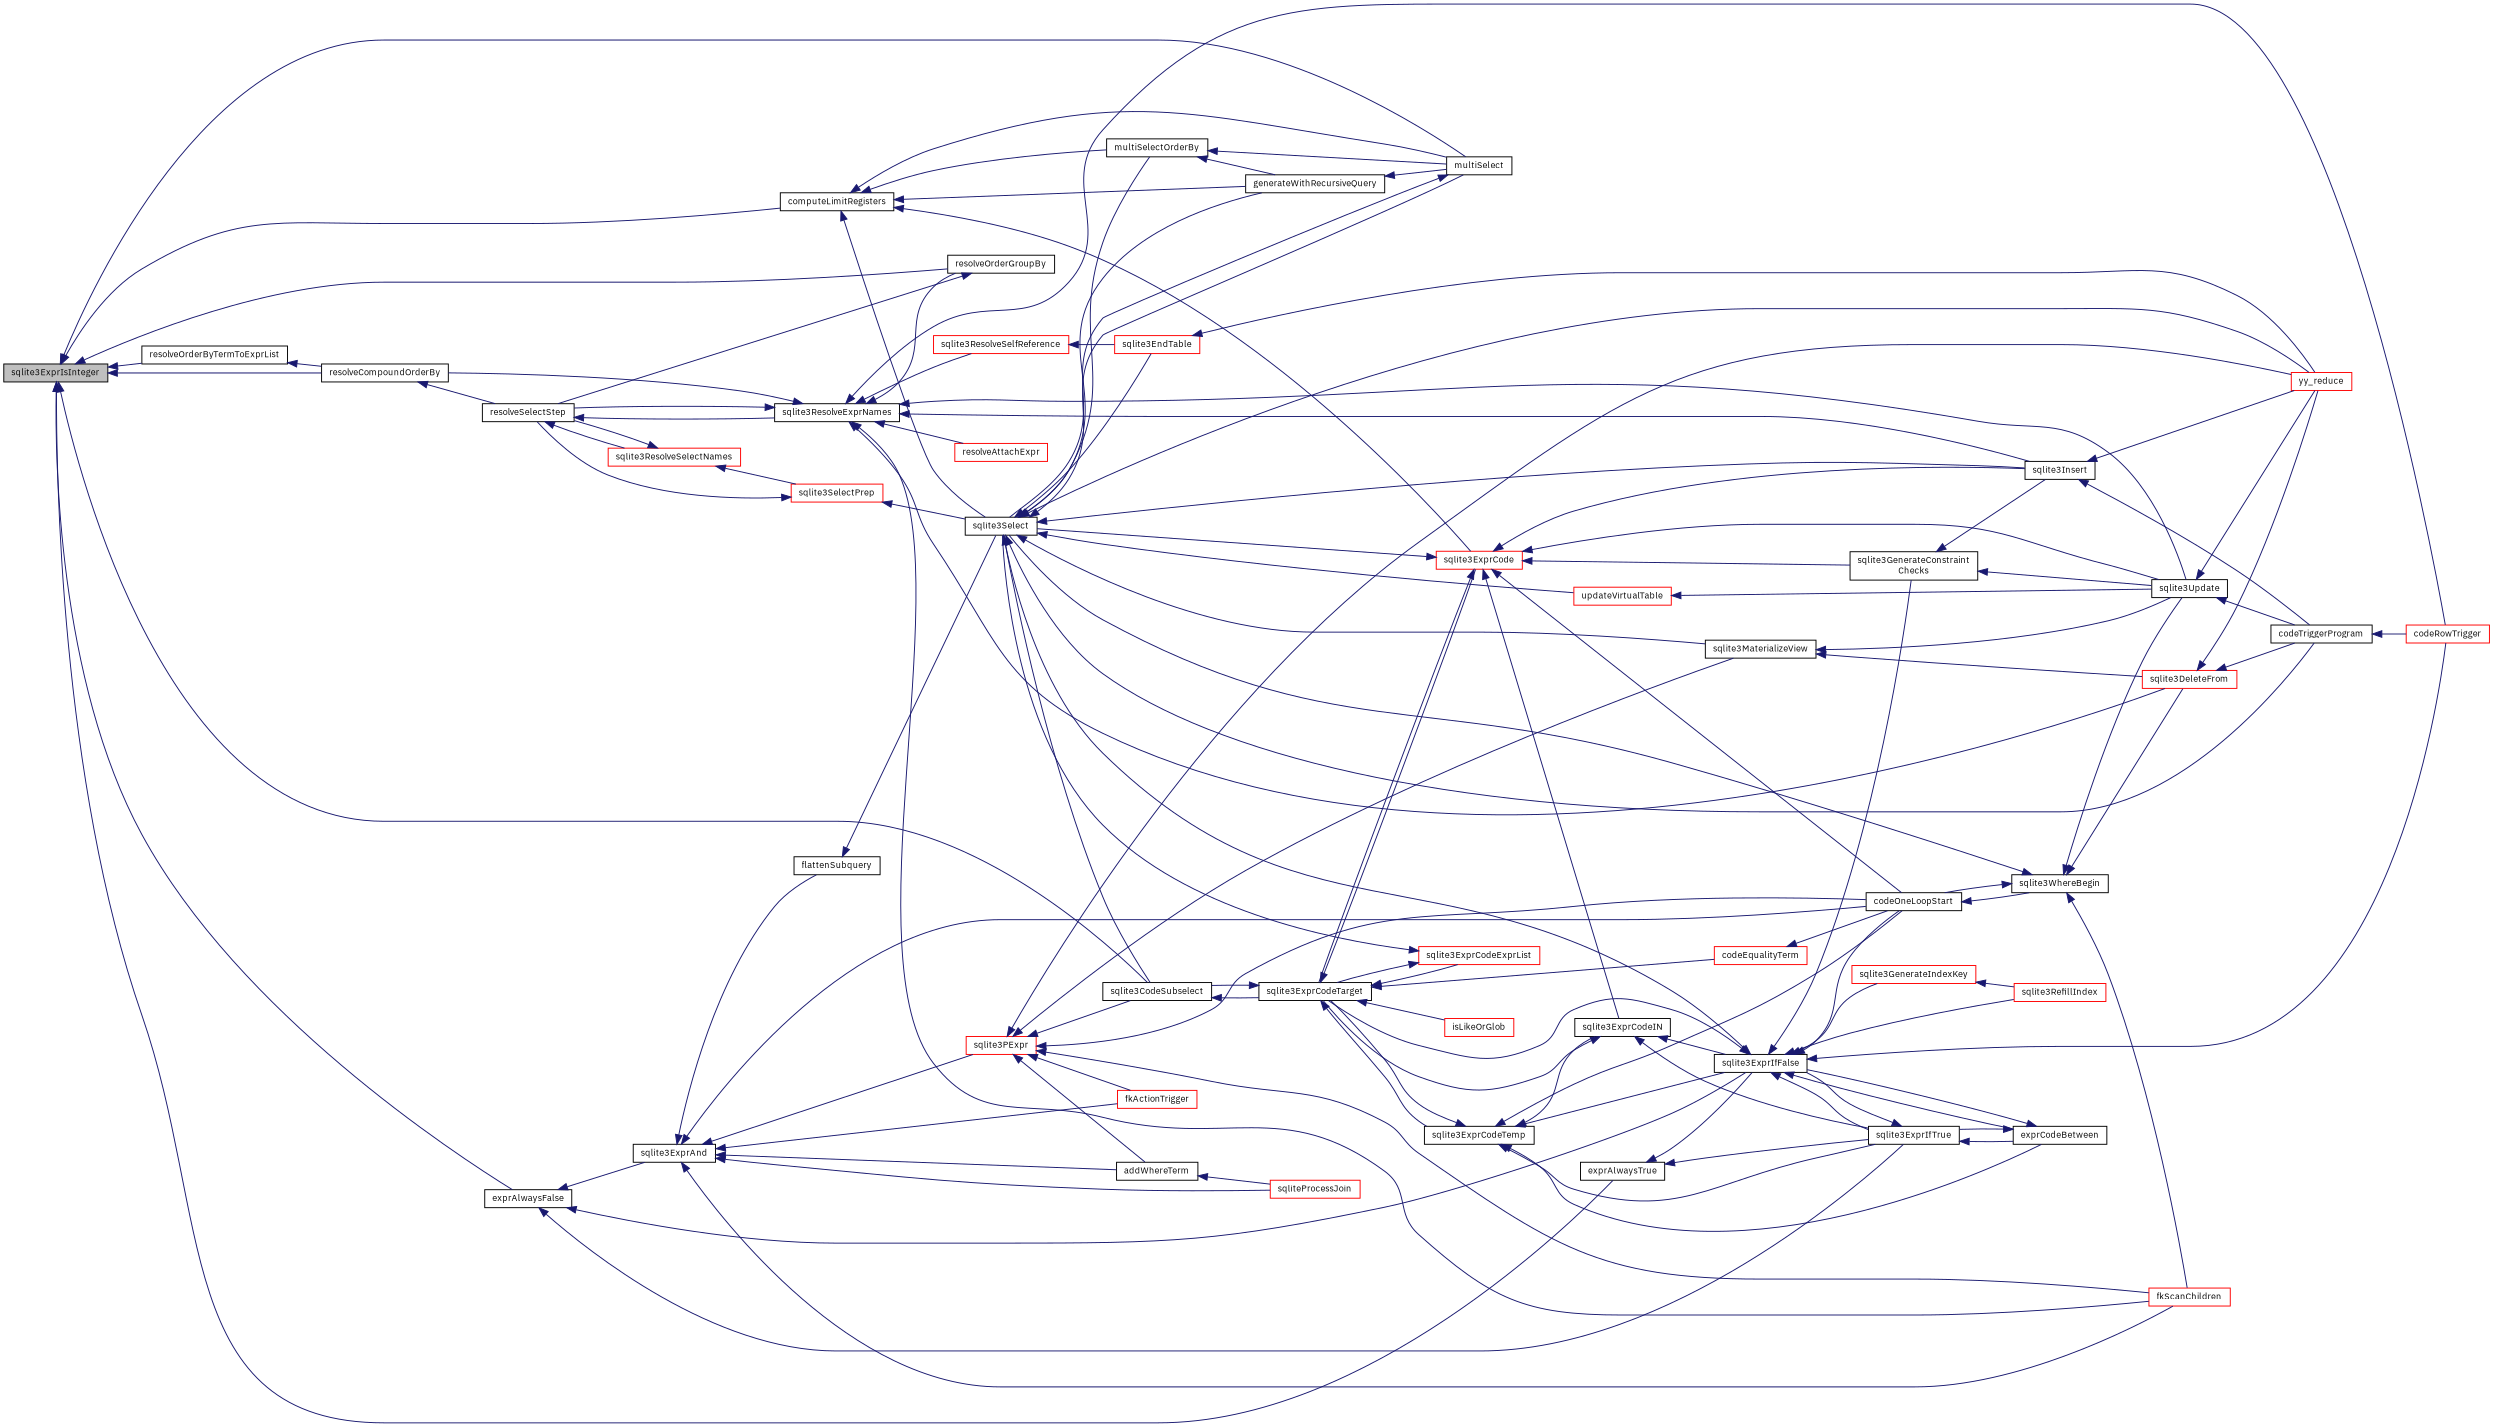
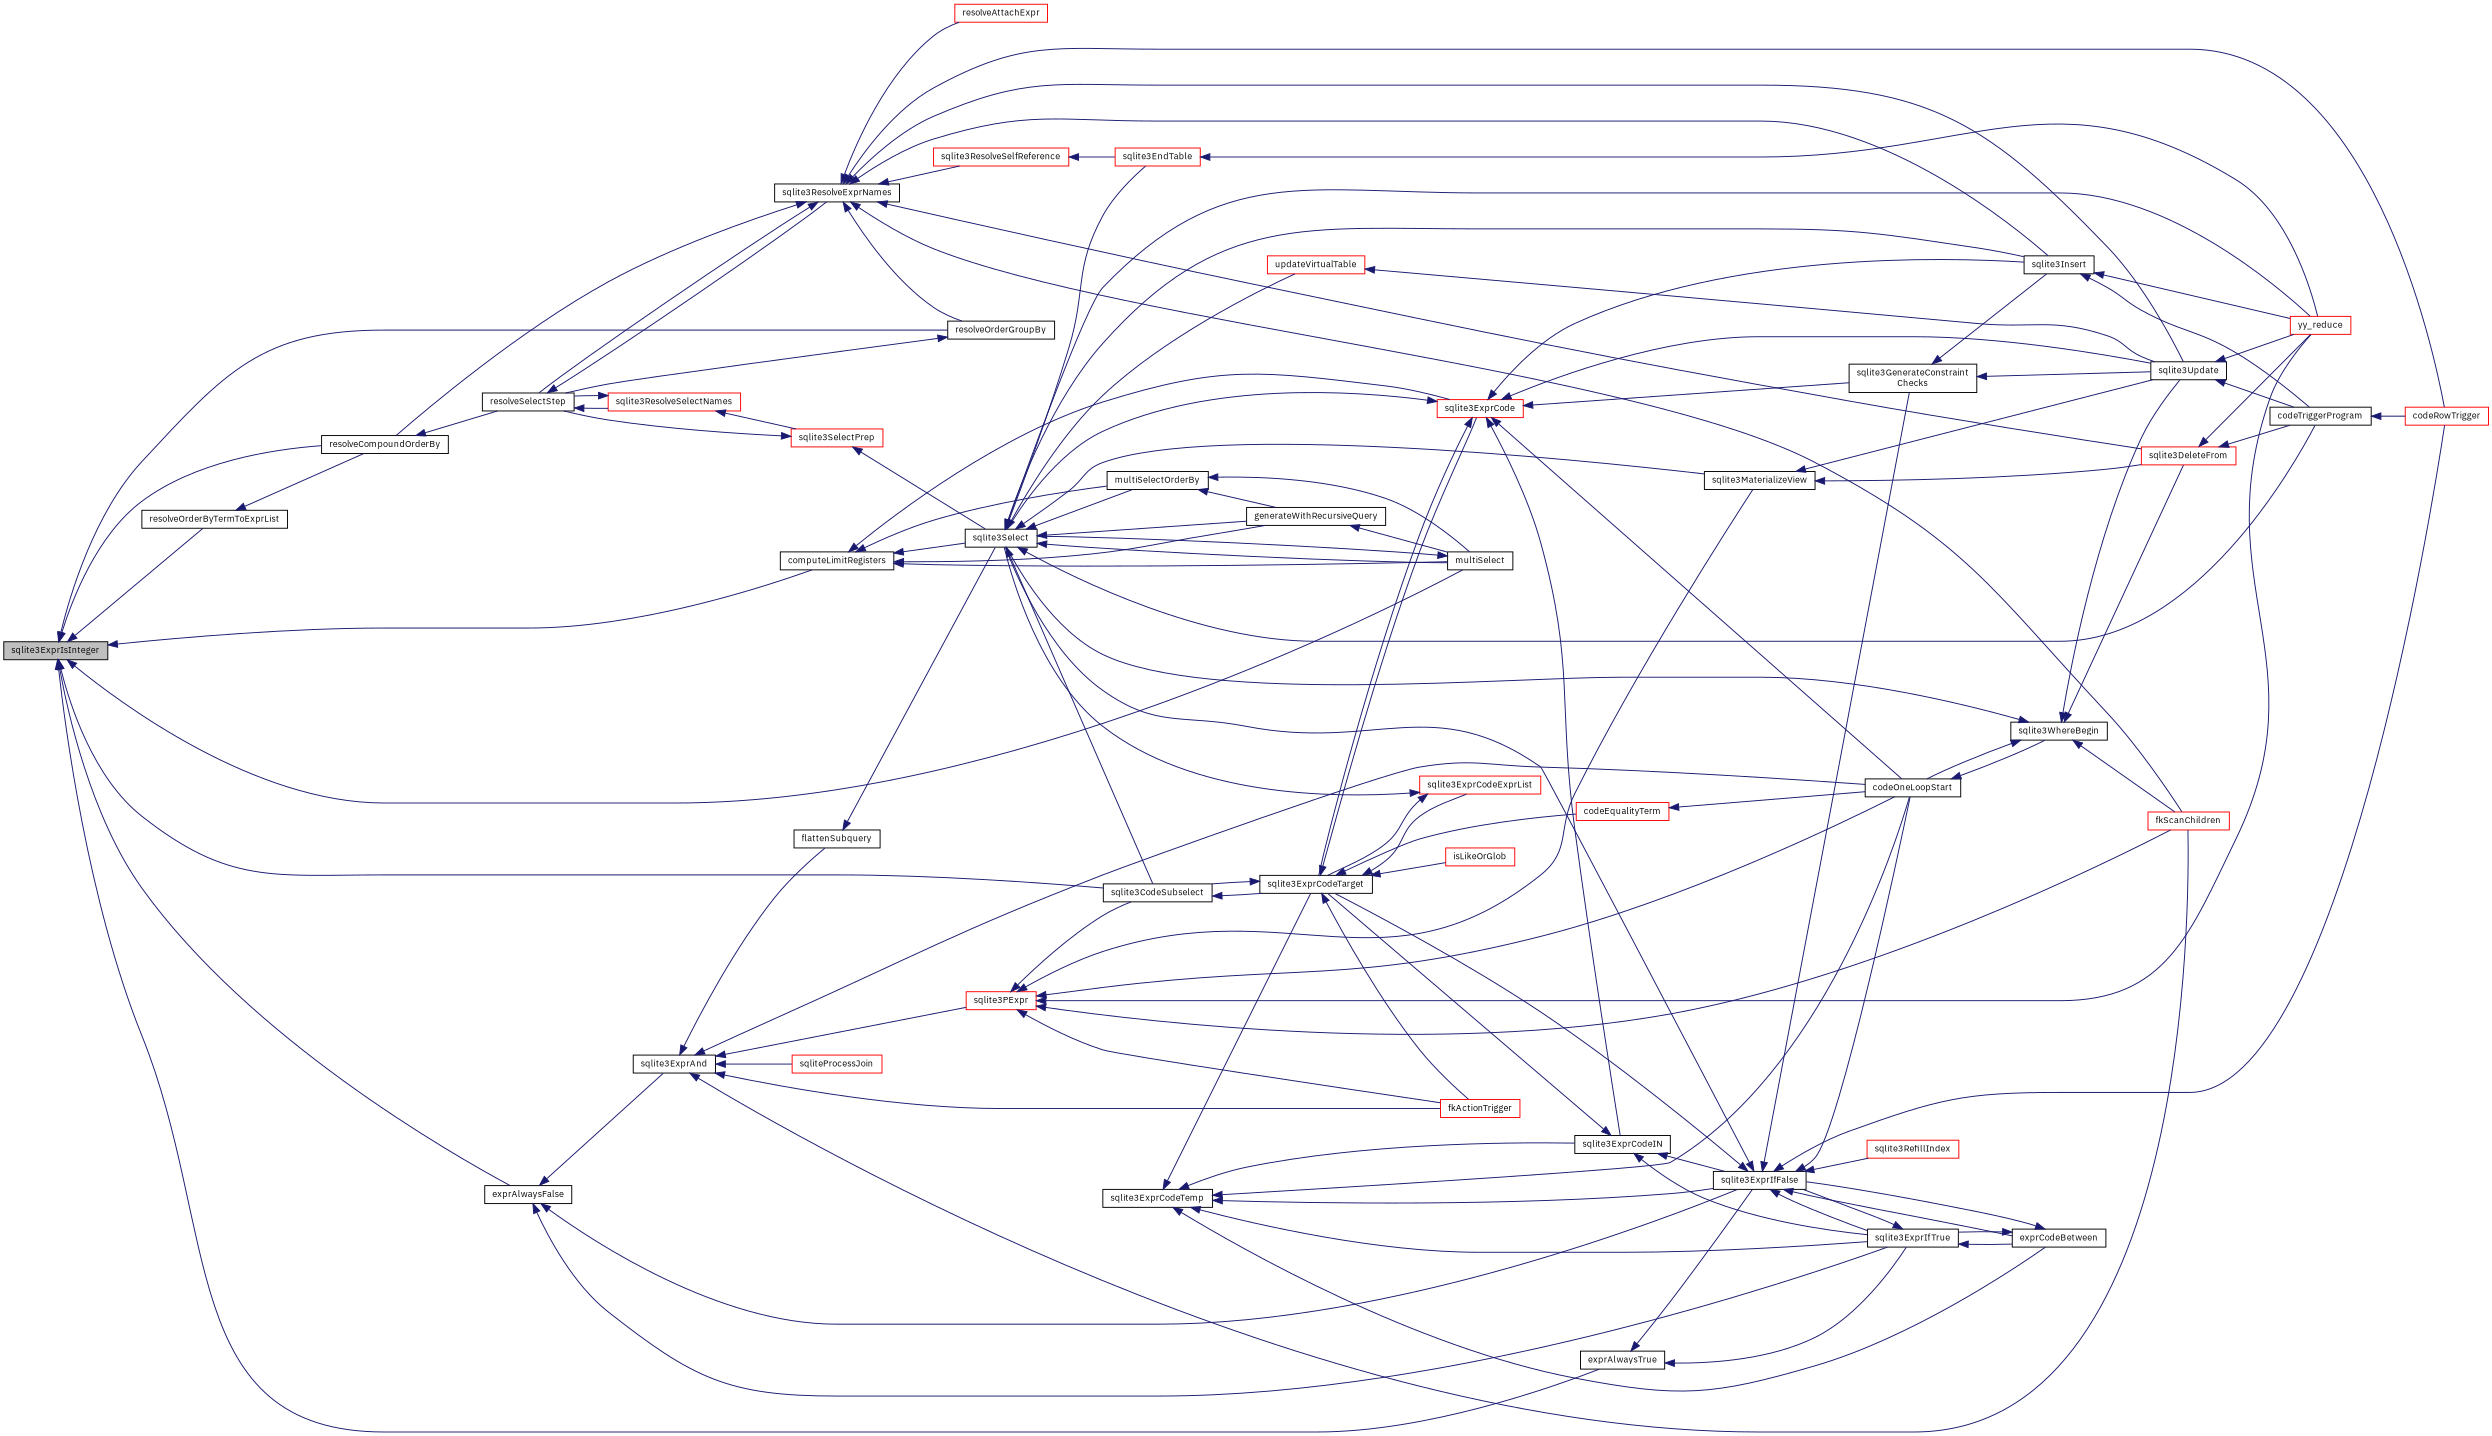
node "sqlite3GenerateIndexKey": removed
edge "sqlite3ExprCodeTemp" -> "sqlite3ExprCodeTarget": now "fkActionTrigger" -> "sqlite3ExprCodeTarget"
node "addWhereTerm": removed
